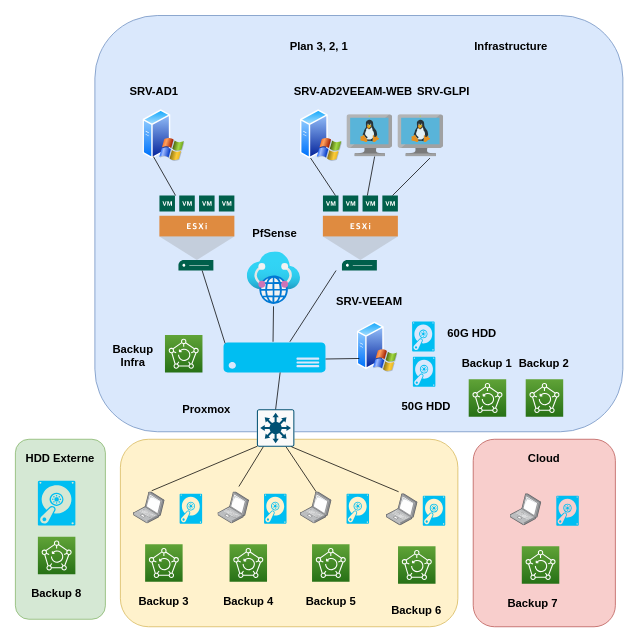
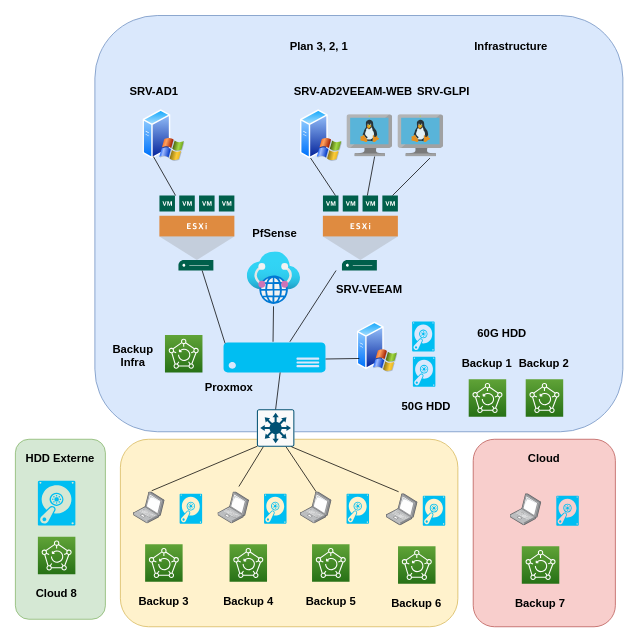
node "SRV-VEEAM": moved (370, 300) -> (370, 289)
node "60G HDD": moved (472, 333) -> (502, 333)
node "Proxmox": moved (206, 409) -> (229, 387)
node "Backup 8": label "Backup 8" -> "Cloud 8"
node "Backup 7": moved (533, 602) -> (541, 602)
node "Backup 6": moved (417, 610) -> (417, 602)
